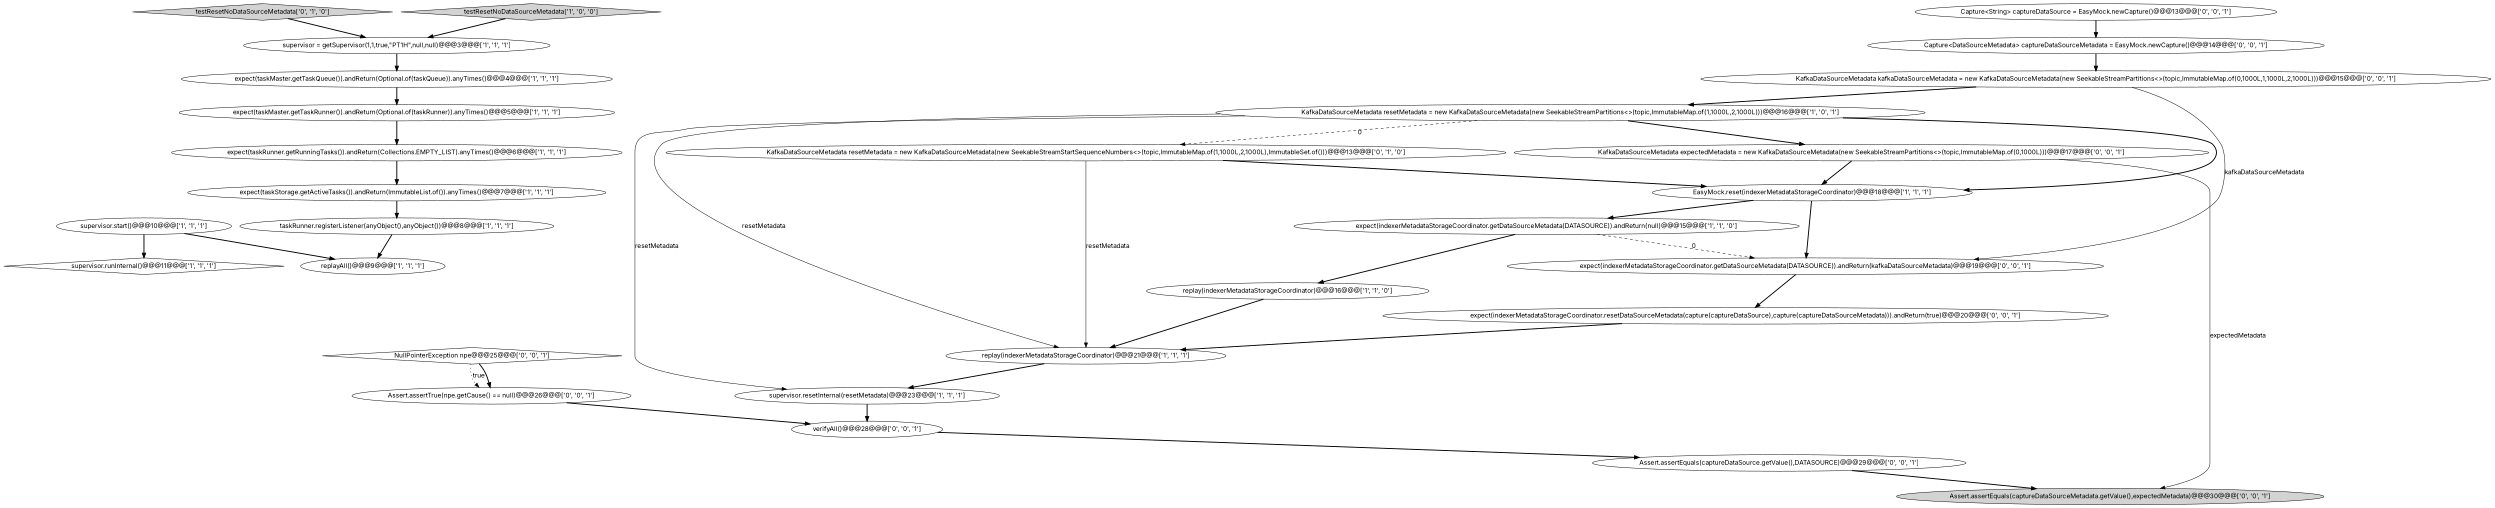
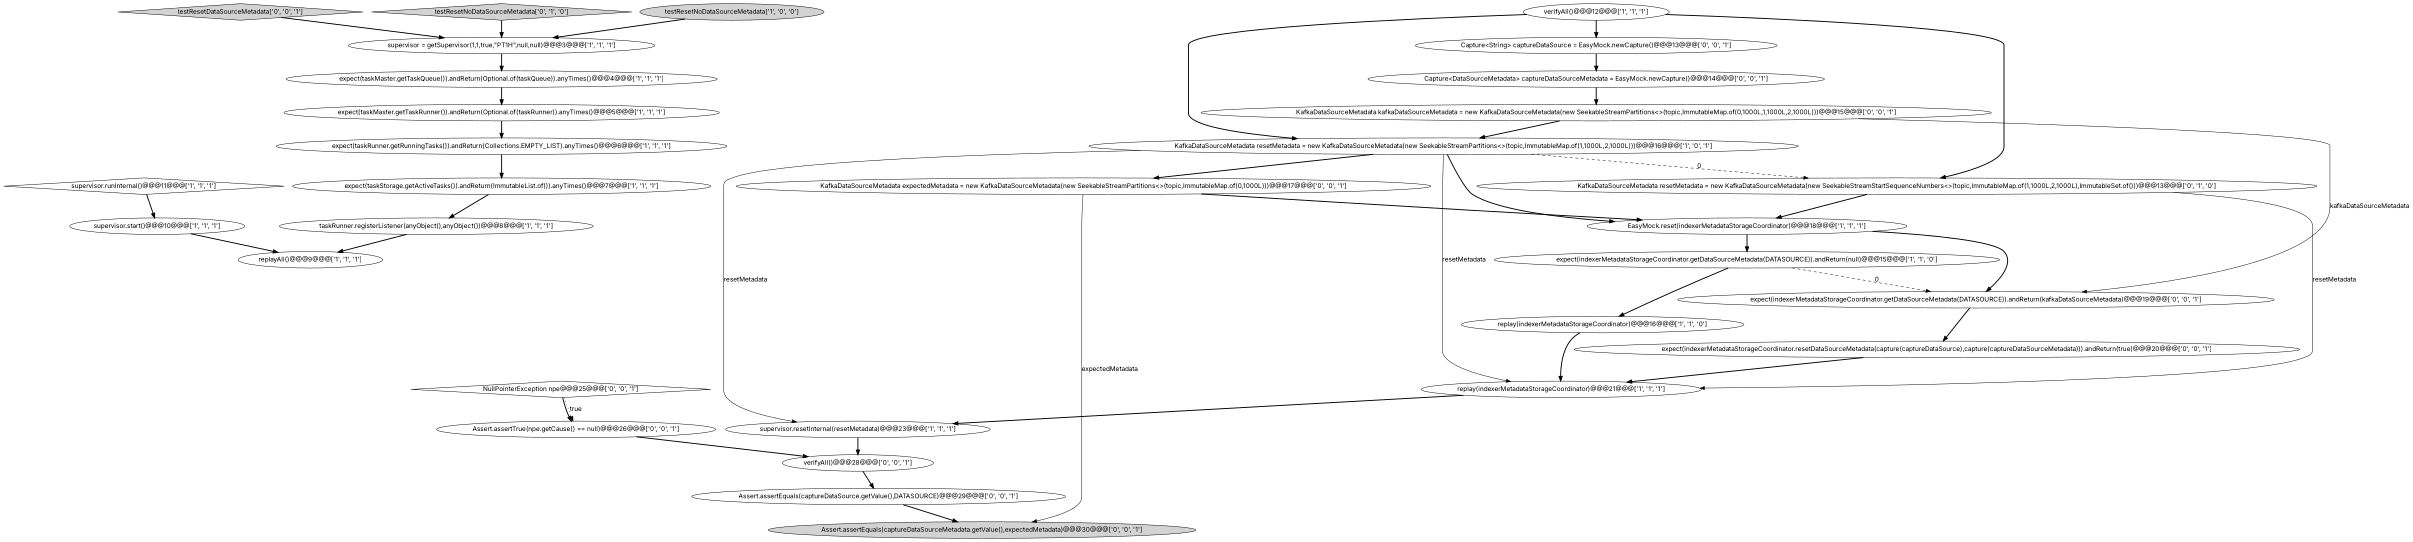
node "testResetDataSourceMetadata['0', '0', '1']": added
node "testResetNoDataSourceMetadata['1', '0', '0']": shape diamond -> ellipse
node "verifyAll()@@@12@@@['1', '1', '1']": added
edge "supervisor.start()@@@10@@@['1', '1', '1']" -> "supervisor.runInternal()@@@11@@@['1', '1', '1']": reversed
